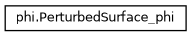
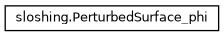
node "phi.PerturbedSurface_phi": label "phi.PerturbedSurface_phi" -> "sloshing.PerturbedSurface_phi"
